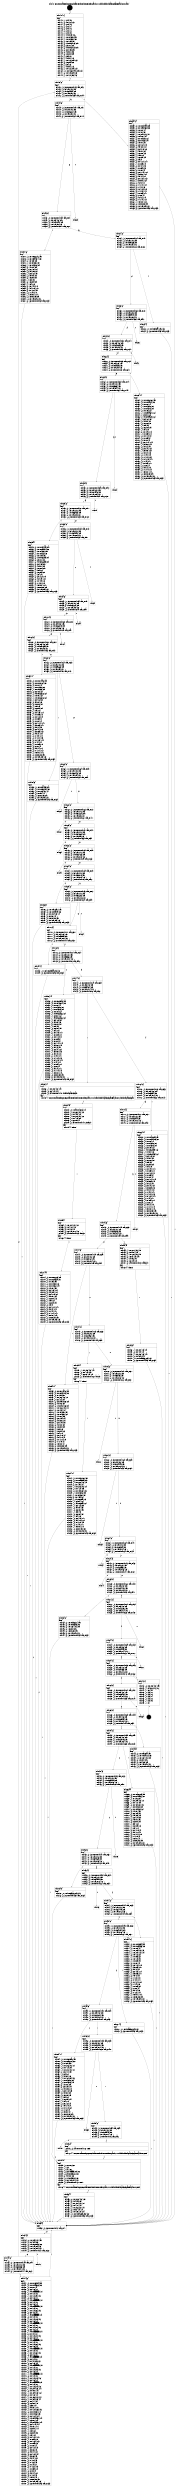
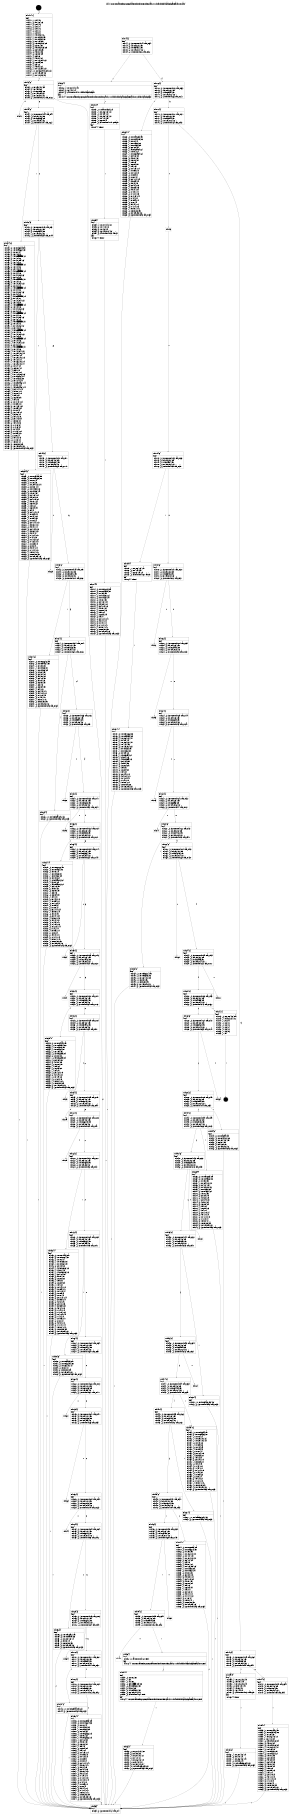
edge "0x401410 [116]" -> "0x4014c0 [28]": now "0x401410 [116]" -> "0x401484 [32]"
node "0x40230a": removed
edge "0x401728 [28]" -> "0x401744 [28]": removed, label "15"
edge "0x4017b4 [28]" -> "0x4017d0 [28]": now "0x401d6d" -> "0x4017d0 [28]"
edge "0x40215e [15]" -> "0x401f0b [40]": now "0x40215e [15]" -> "0x40296f [5]"
